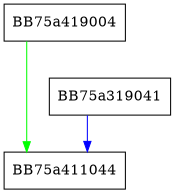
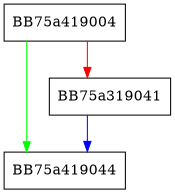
edge "BB75a419004" -> "BB75a319041": added
node "BB75a411044": label "BB75a411044" -> "BB75a419044"
